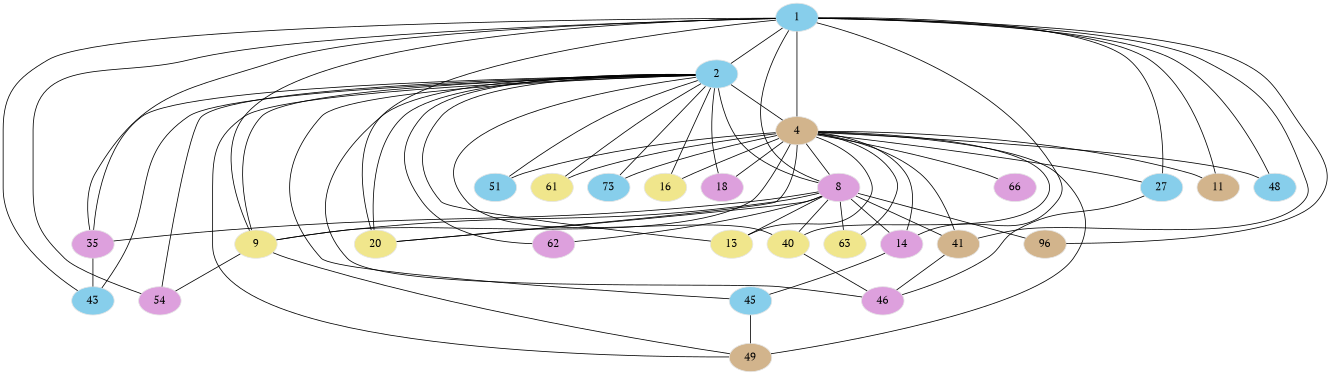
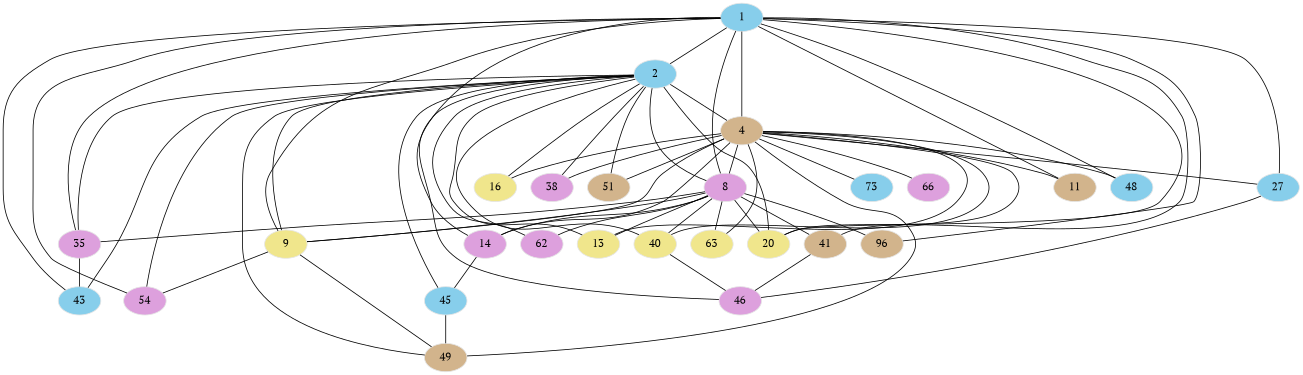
edge "2" -- "73": removed
edge "4" -- "41": removed
node "51": fillcolor skyblue -> tan
node "61": removed
node "18": label "18" -> "38"
